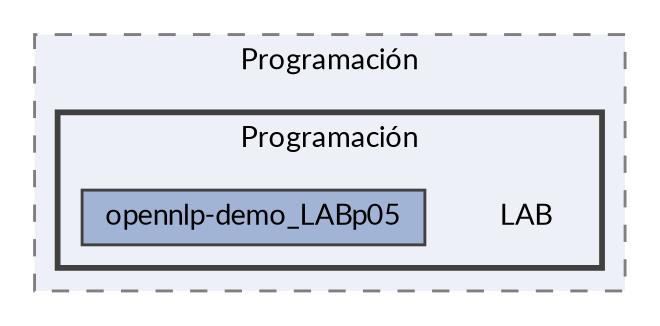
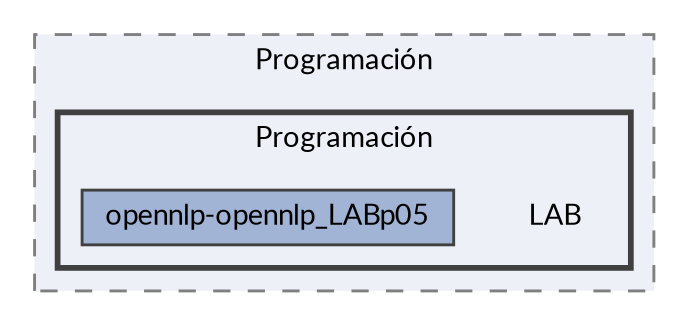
node "opennlp-demo_LABp05": label "opennlp-demo_LABp05" -> "opennlp-opennlp_LABp05"
